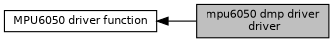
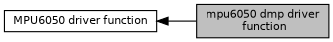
node "mpu6050 dmp driver driver": label "mpu6050 dmp driver driver" -> "mpu6050 dmp driver function"
